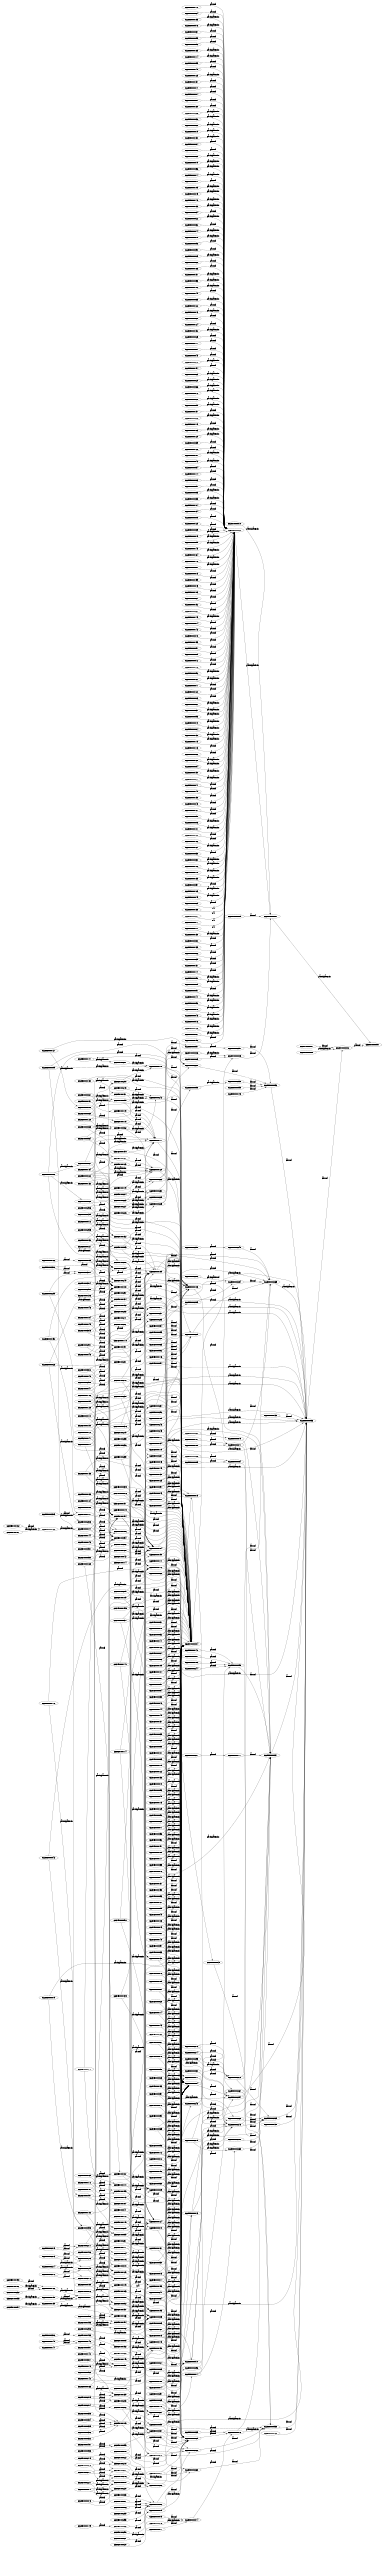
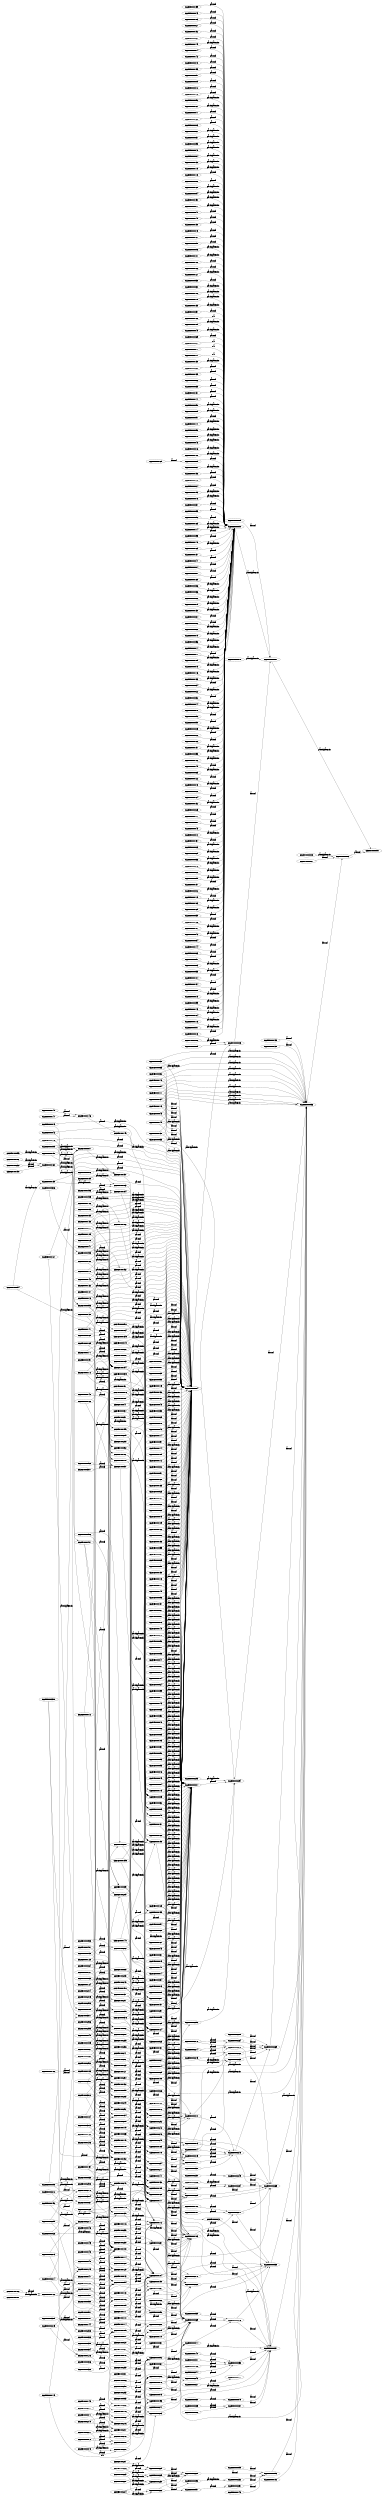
edge "CCO_R0000125" -> "CCO_R0000000": now "CCO_R0000125" -> "CCO_R0000089"
edge "CCO_P0000125" -> "CCO_P0000175": reversed
